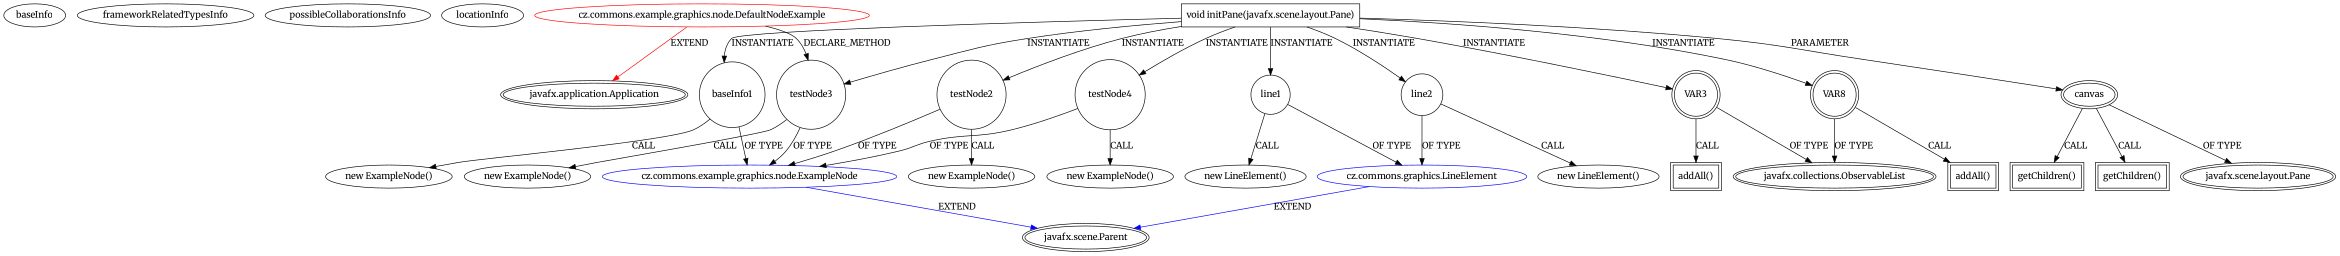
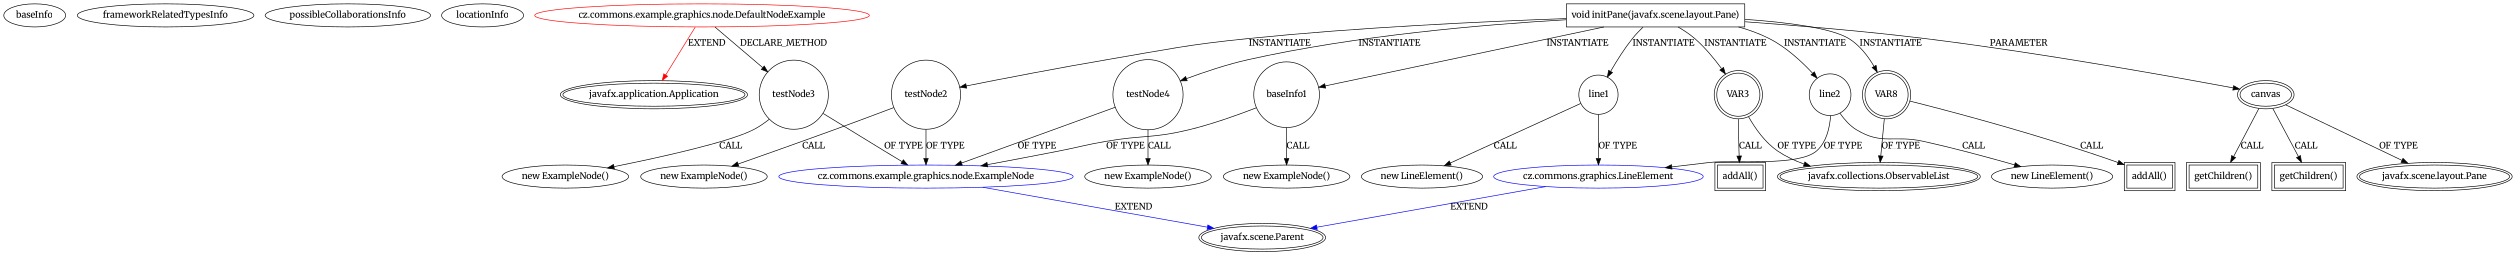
edge "void initPane(javafx.scene.layout.Pane)" -> "testNode3": removed, label "INSTANTIATE"
